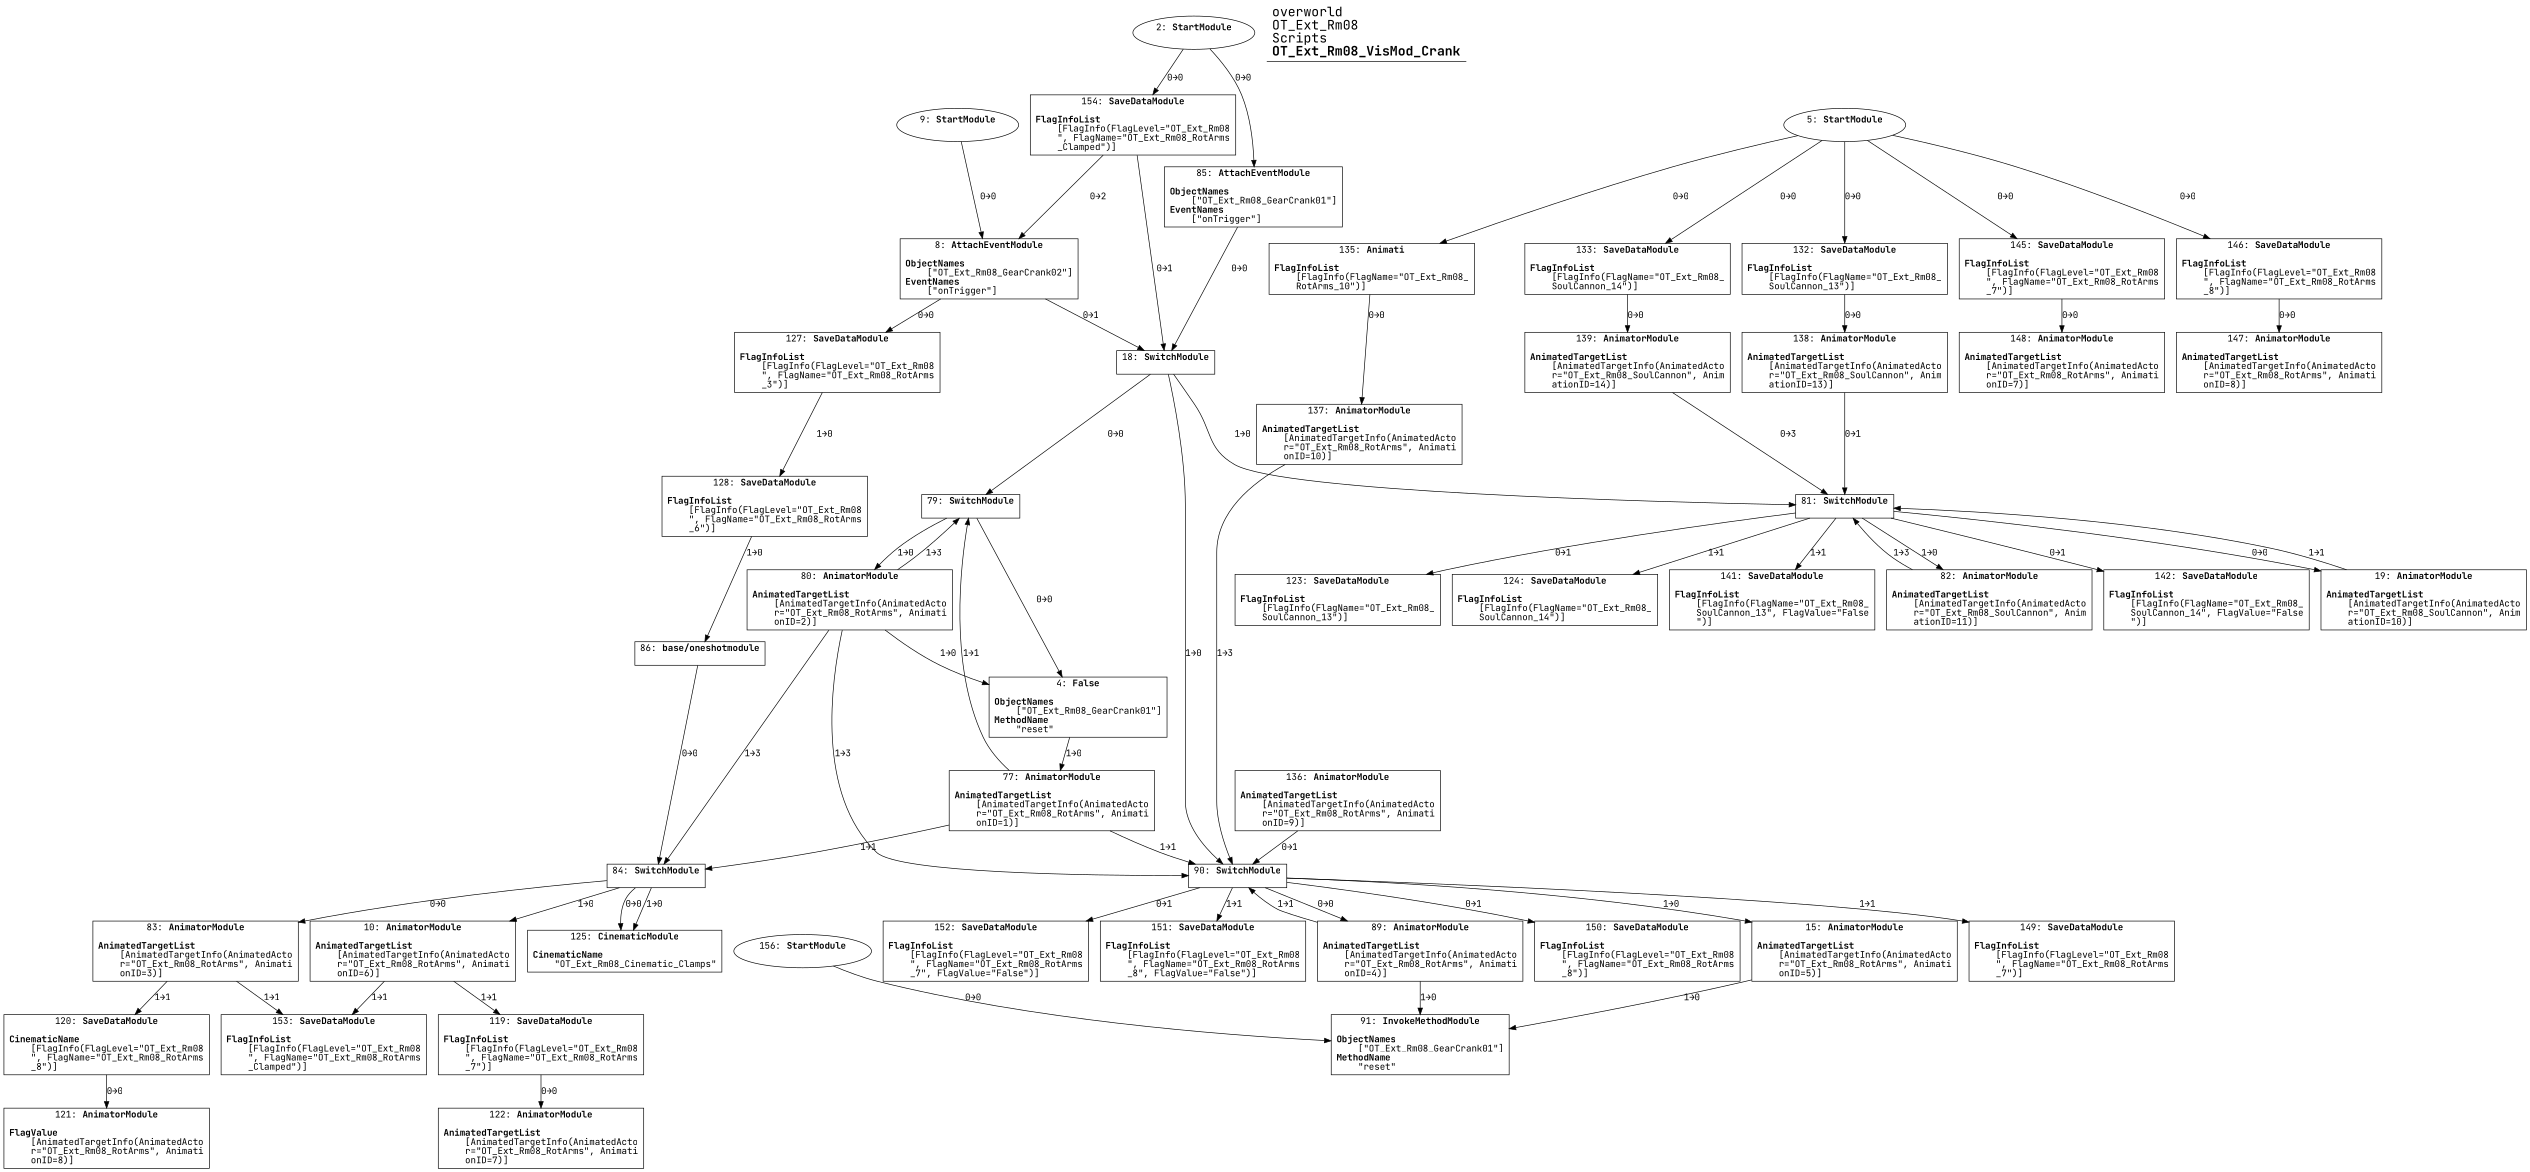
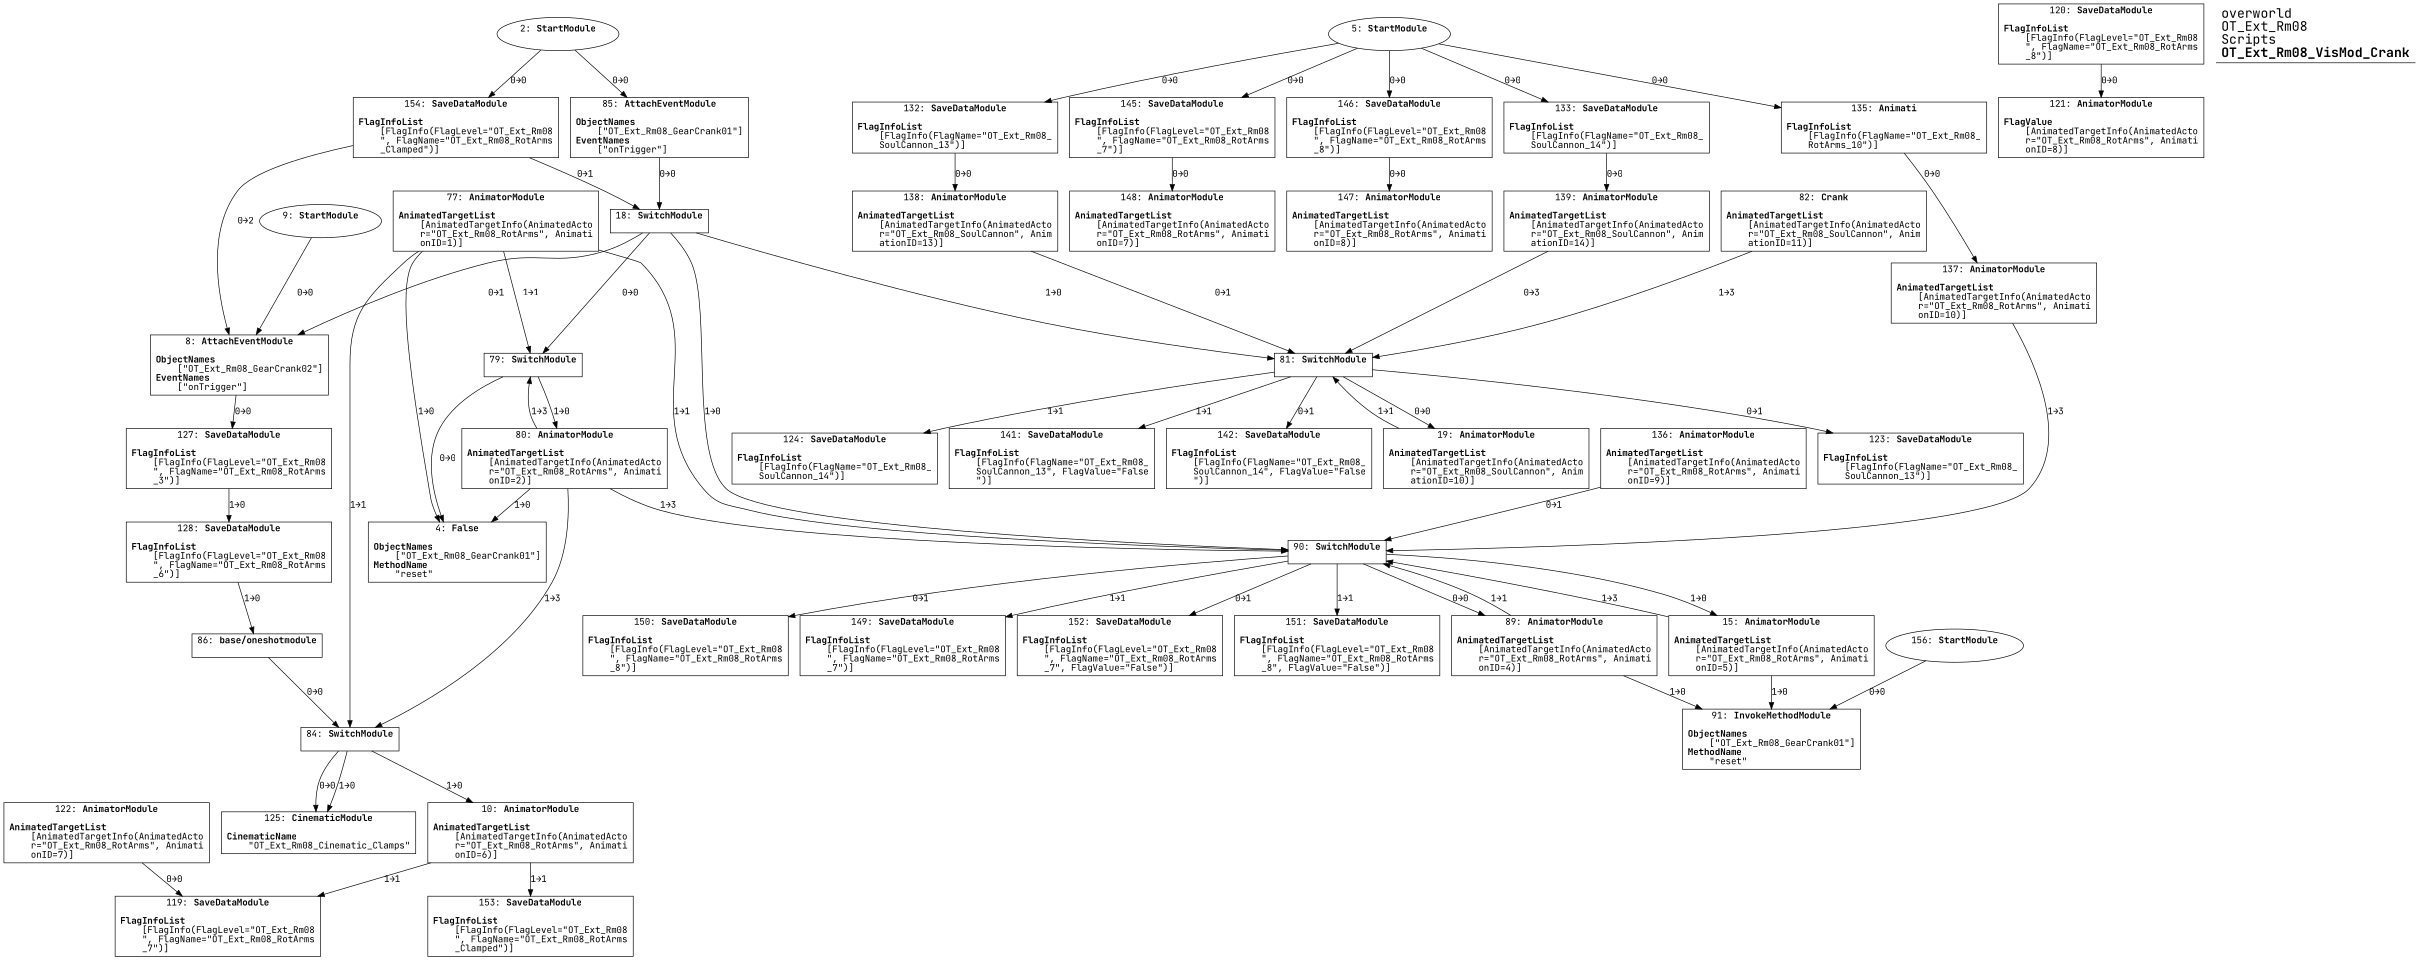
edge "8:" -> "18:": reversed
edge "81:" -> "82:": removed, label "1→0"
node "82:": text "AnimatorModule" -> "Crank"
edge "15:" -> "90:": added, label "1→3"
edge "4:" -> "77:": reversed
node "83:": removed
node "120:": text "CinematicName" -> "FlagInfoList"
edge "119:" -> "122:": reversed
